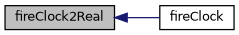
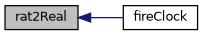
node "fireClock2Real": label "fireClock2Real" -> "rat2Real"
